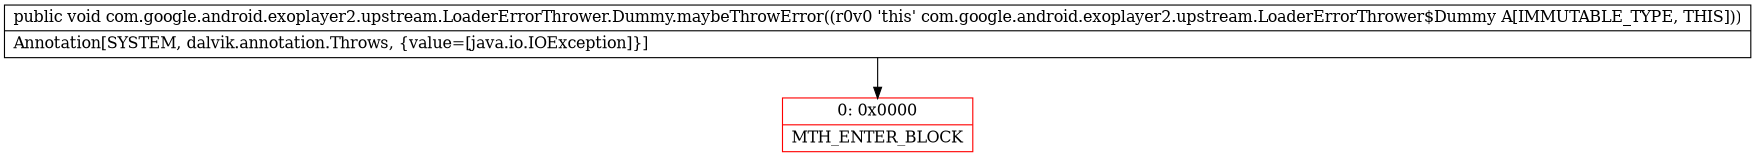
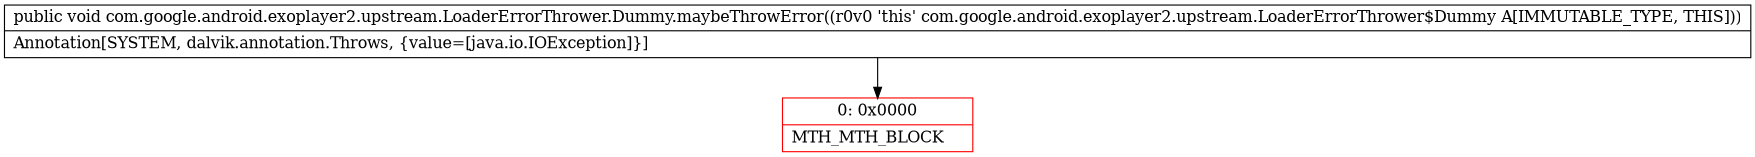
node "0: 0x0000": text "MTH_ENTER_BLOCK" -> "MTH_MTH_BLOCK"
